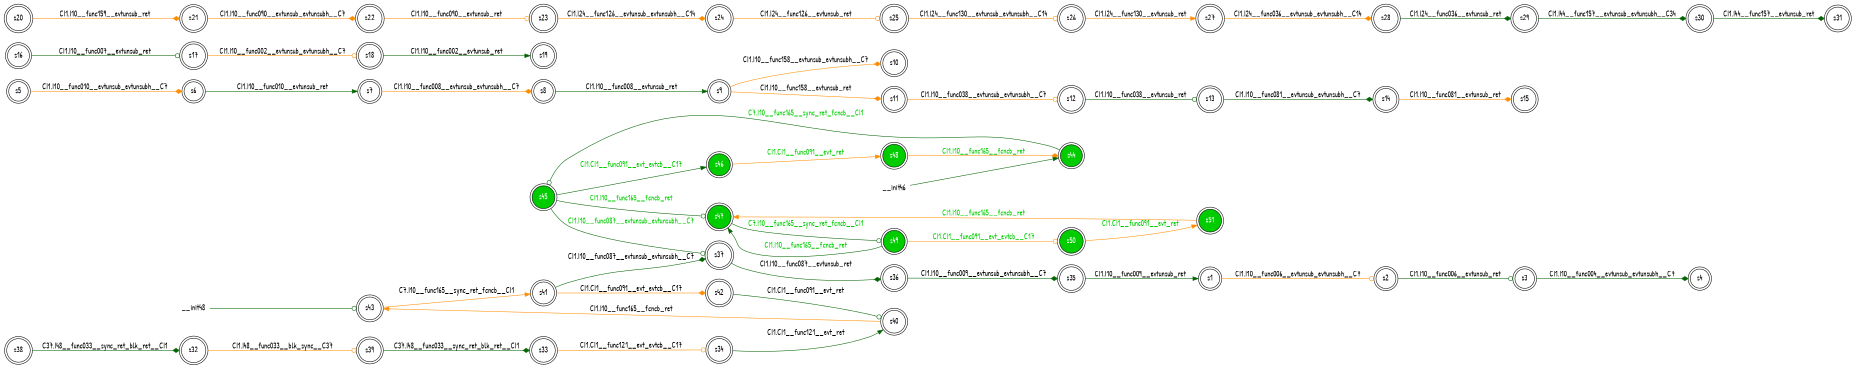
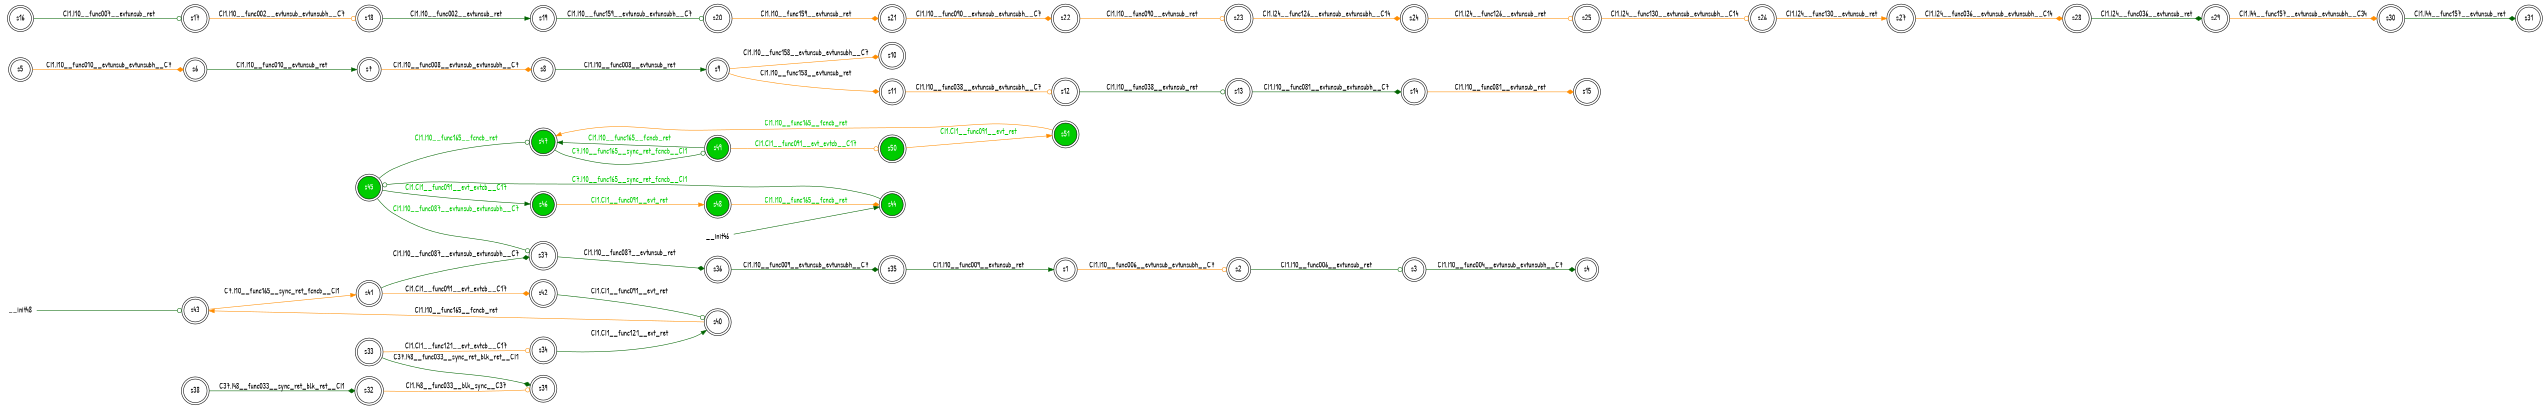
edge "s19" -> "s20": added, label "CI1.I10__func159__evtunsub_evtunsubh__C7"
edge "s29" -> "s30": color darkgreen -> darkorange
edge "s39" -> "s33": reversed
